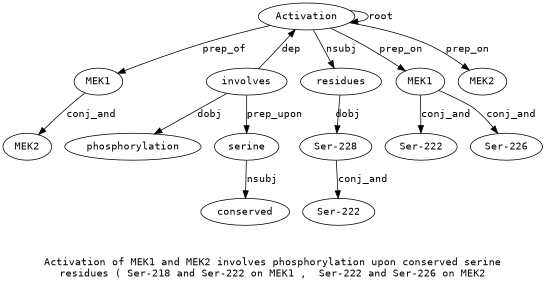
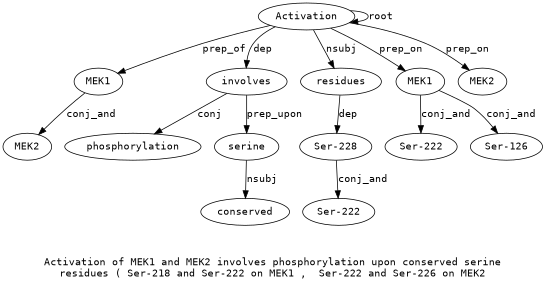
edge "involves" -> "Activation": reversed
edge "involves" -> "phosphorylation": label "dobj" -> "conj"
edge "residues" -> "Ser-228": label "dobj" -> "dep"
node "Ser-226": label "Ser-226" -> "Ser-126"
